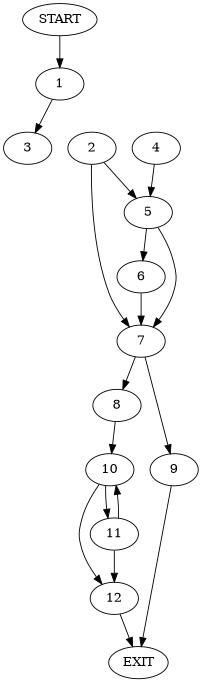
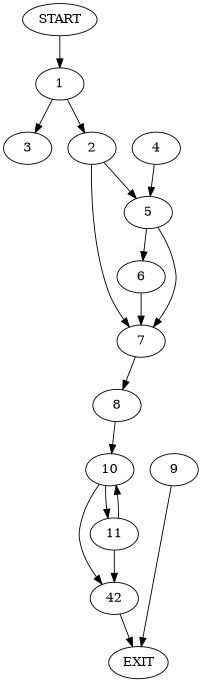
edge "1" -> "2": added
edge "7" -> "9": removed
node "12": label "12" -> "42"
